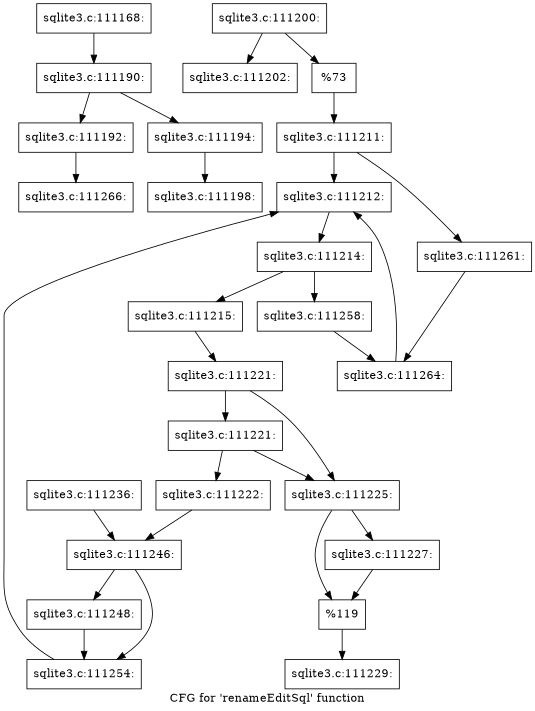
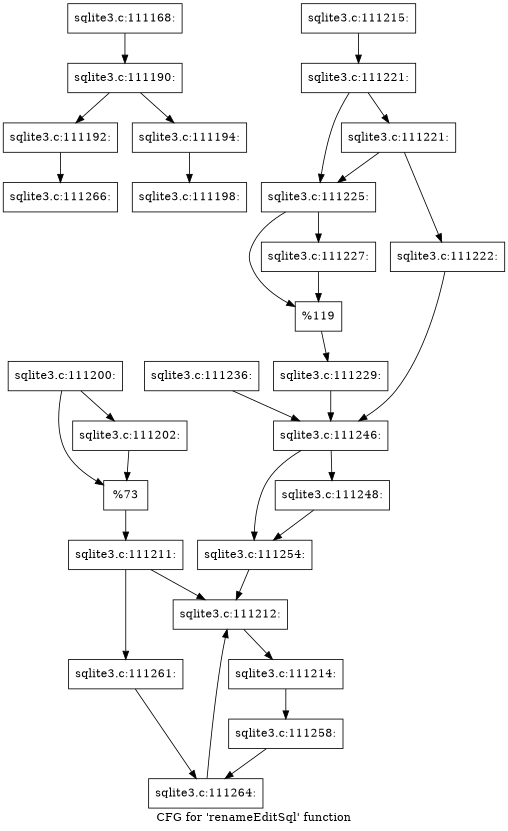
edge "sqlite3.c:111214:" -> "sqlite3.c:111215:": removed
edge "sqlite3.c:111229:" -> "sqlite3.c:111246:": added
edge "sqlite3.c:111202:" -> "%73": added
